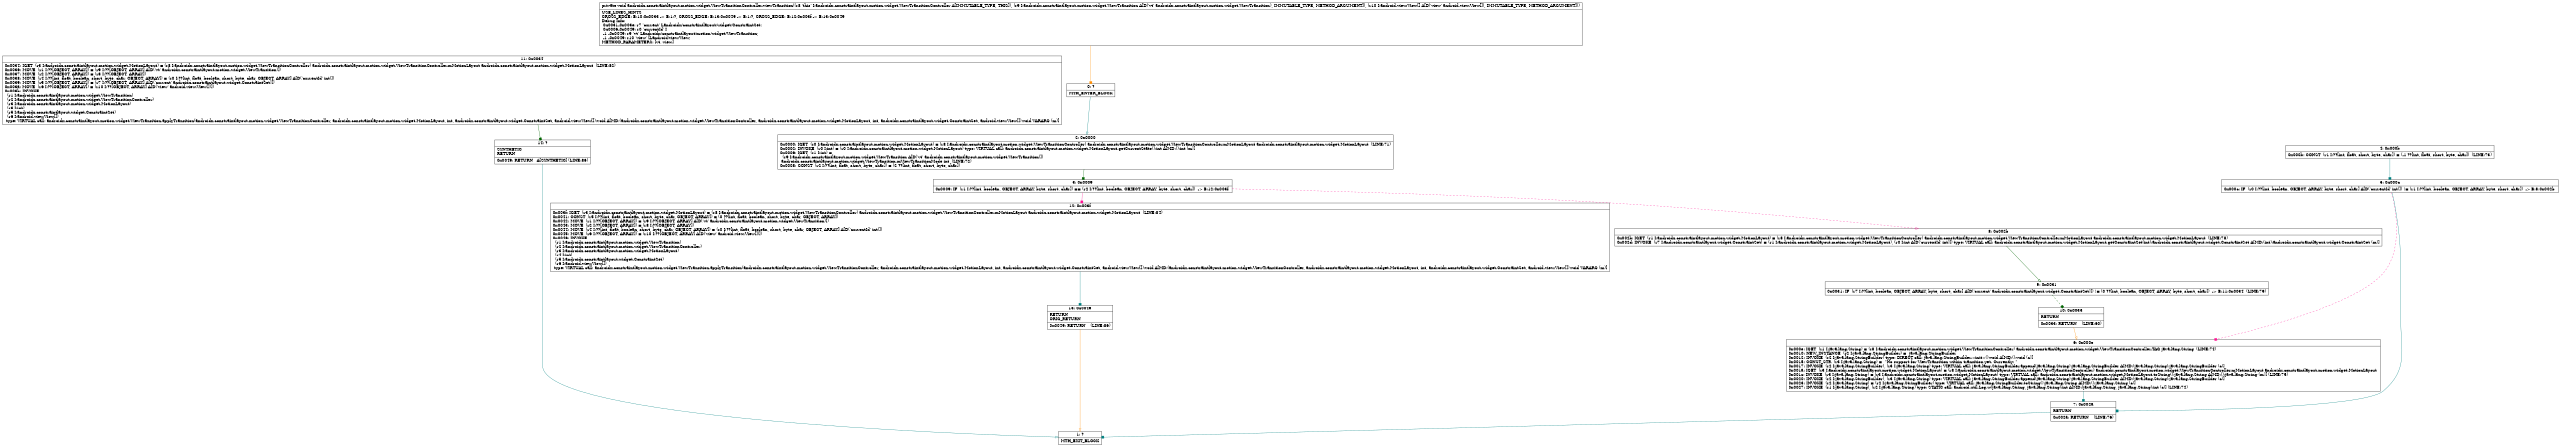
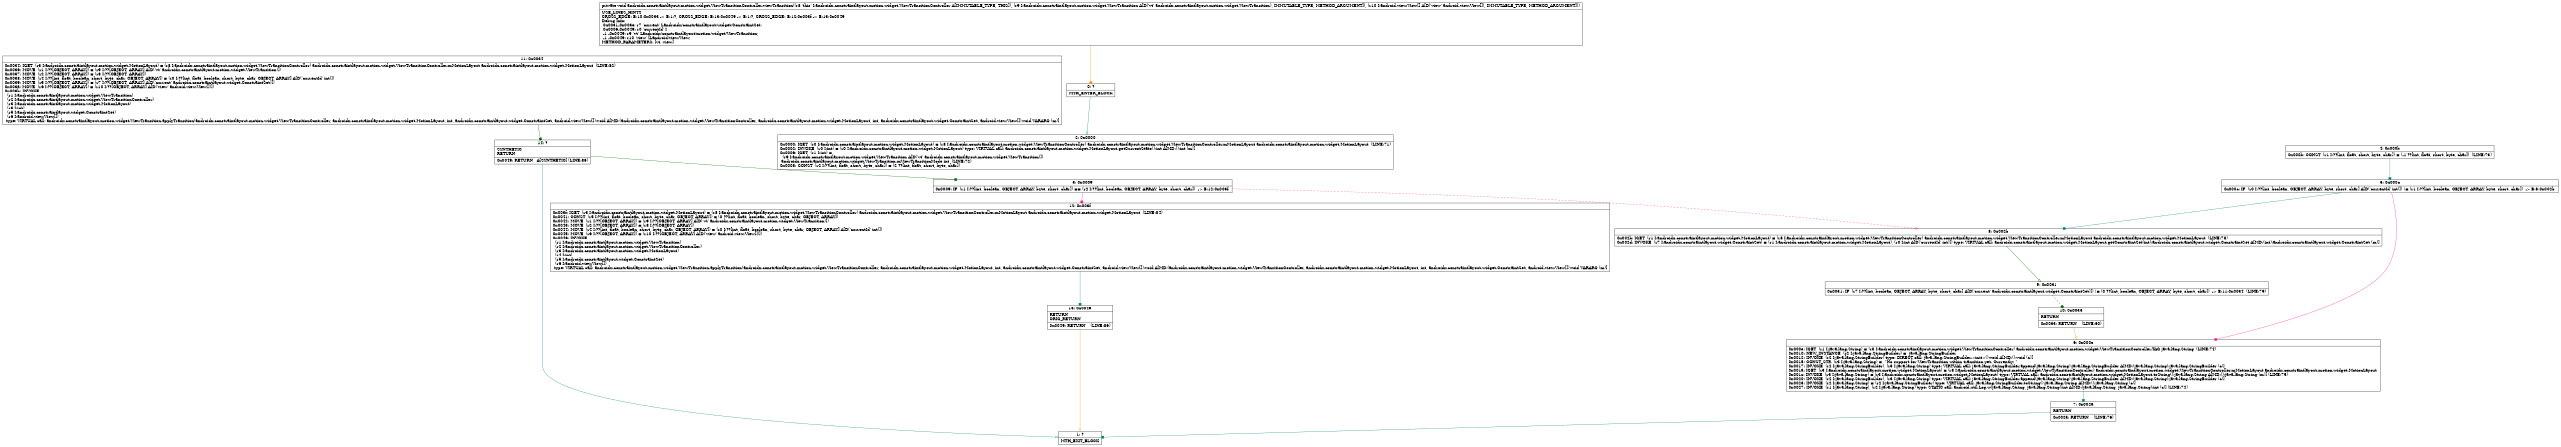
edge "2: 0x0000" -> "3: 0x0009": now "14: ?" -> "3: 0x0009"
edge "5: 0x000c" -> "6: 0x000e": style dashed -> solid
edge "5: 0x000c" -> "7: 0x002a": now "5: 0x000c" -> "8: 0x002b"
